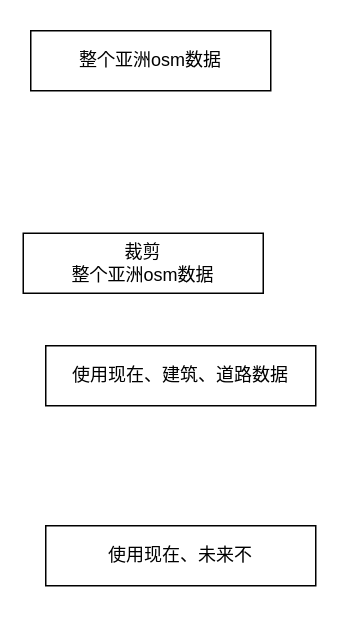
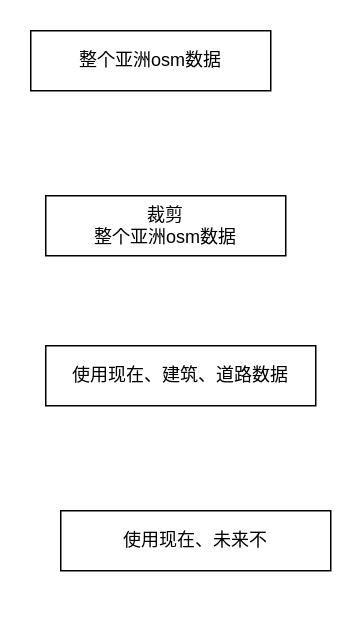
node "裁剪 整个亚洲osm数据": moved (143, 263) -> (166, 226)
node "使用现在、未来不": moved (181, 556) -> (196, 541)
